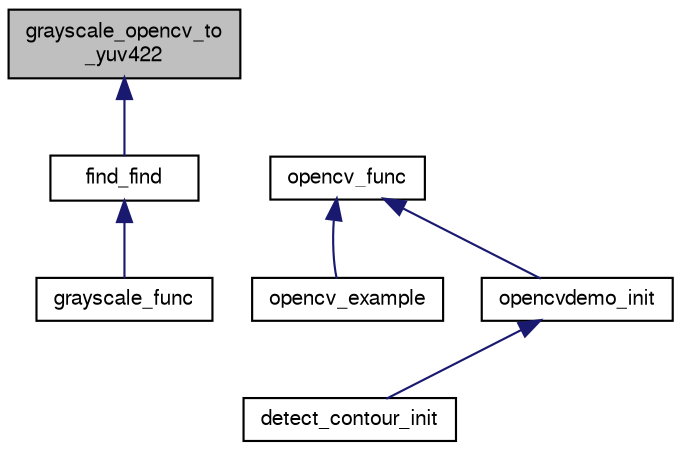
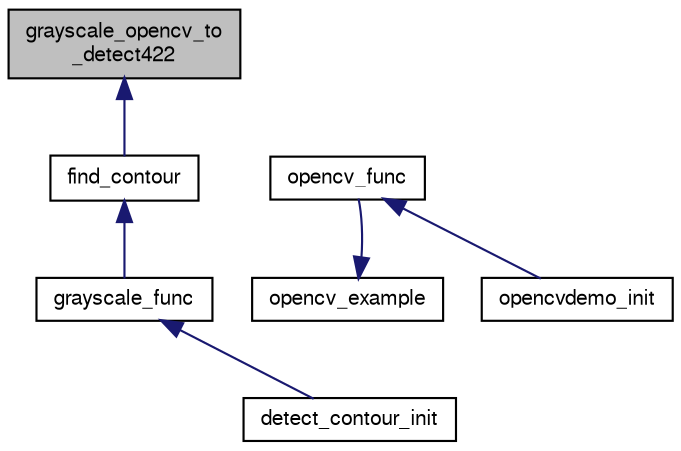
node "grayscale_opencv_to _yuv422": label "grayscale_opencv_to _yuv422" -> "grayscale_opencv_to _detect422"
node "find_find": label "find_find" -> "find_contour"
edge "opencv_example" -> "opencv_func": reversed
edge "detect_contour_init" -> "opencvdemo_init": now "detect_contour_init" -> "grayscale_func"
